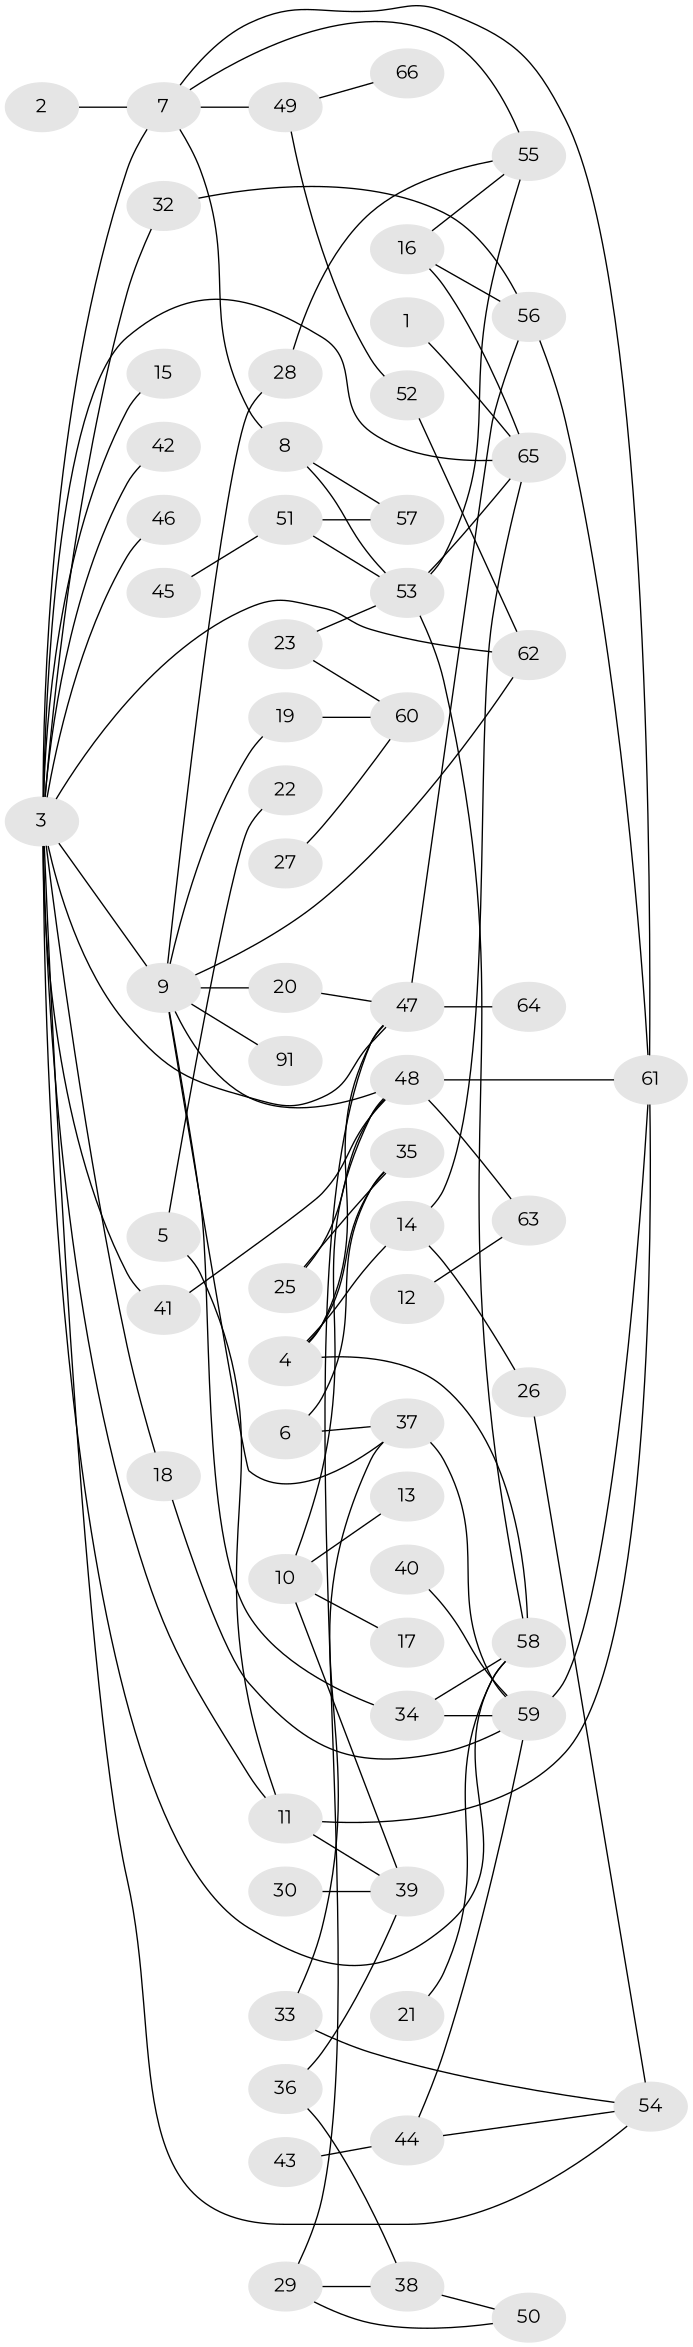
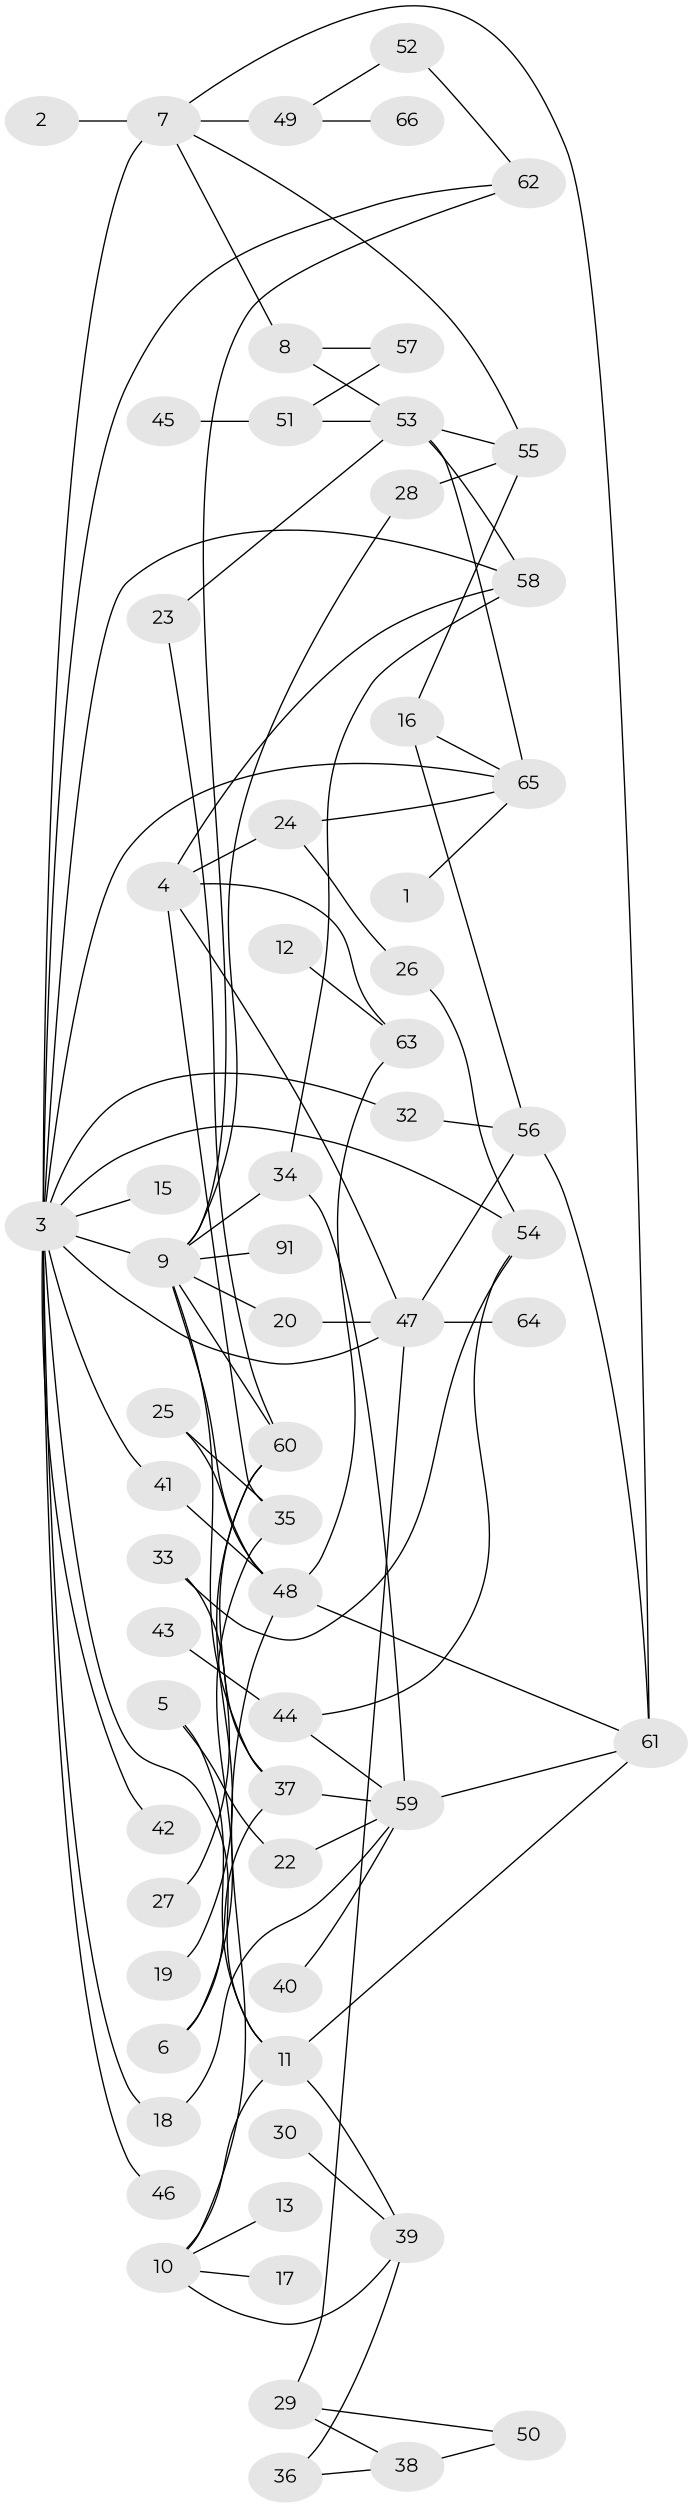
edge "19" -- "9": now "60" -- "9"
edge "4" -- "63": added
node "14": label "14" -> "24"
edge "59" -- "22": added
node "21": removed
edge "11" -- "10": added
